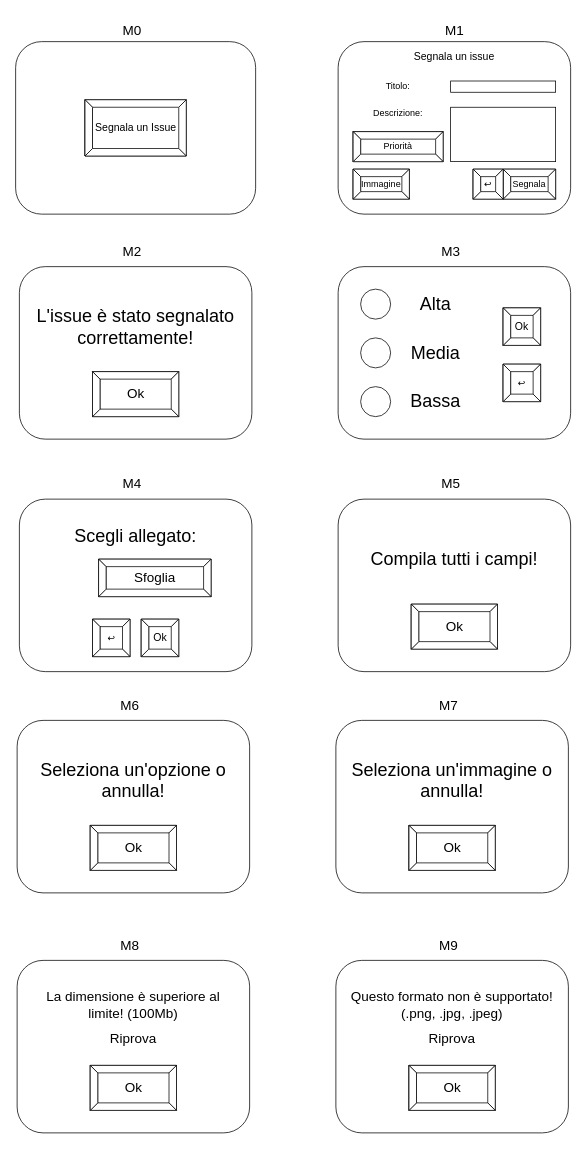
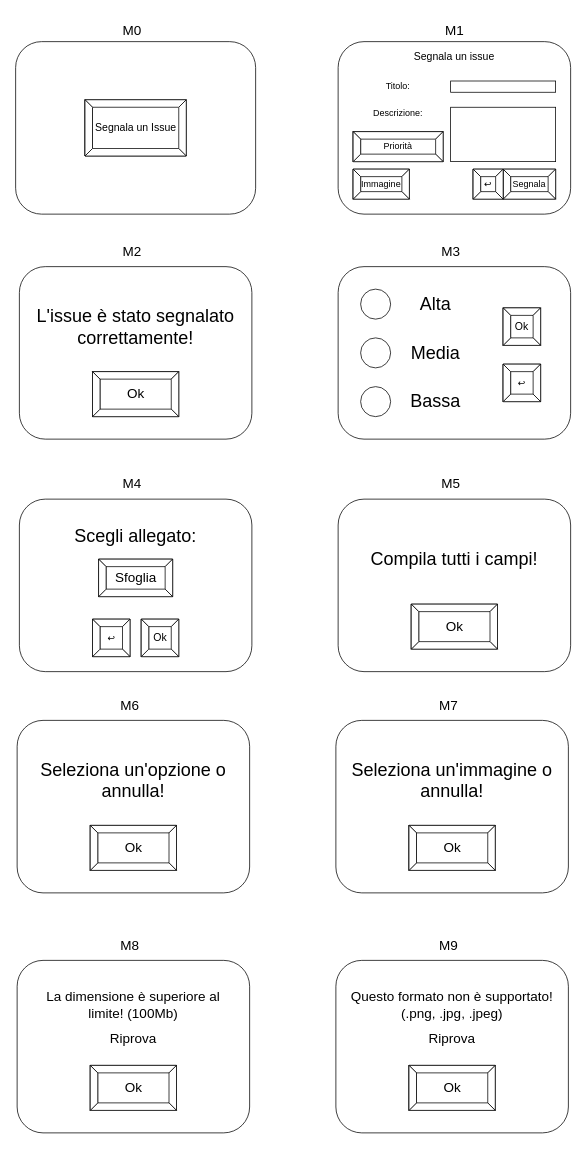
node "Sfoglia": size 113x38 -> 74x38
